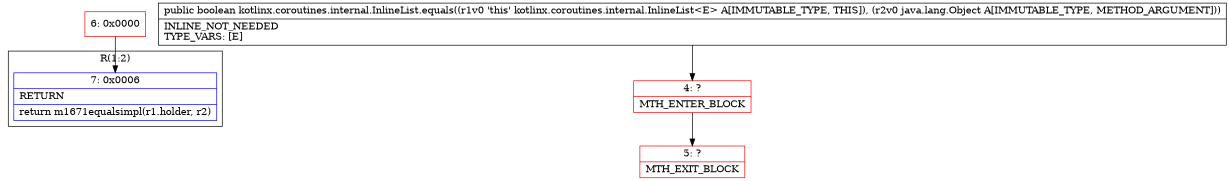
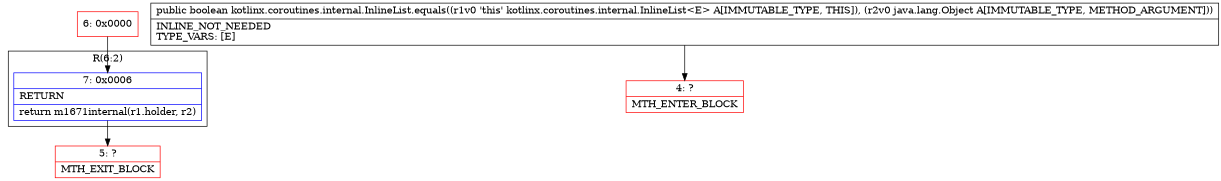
cluster "R(1:2)": label "R(1:2)" -> "R(6:2)"
node "7: 0x0006": text "return m1671equalsimpl(r1.holder, r2)" -> "return m1671internal(r1.holder, r2)"
edge "4: ?" -> "5: ?": now "7: 0x0006" -> "5: ?"
